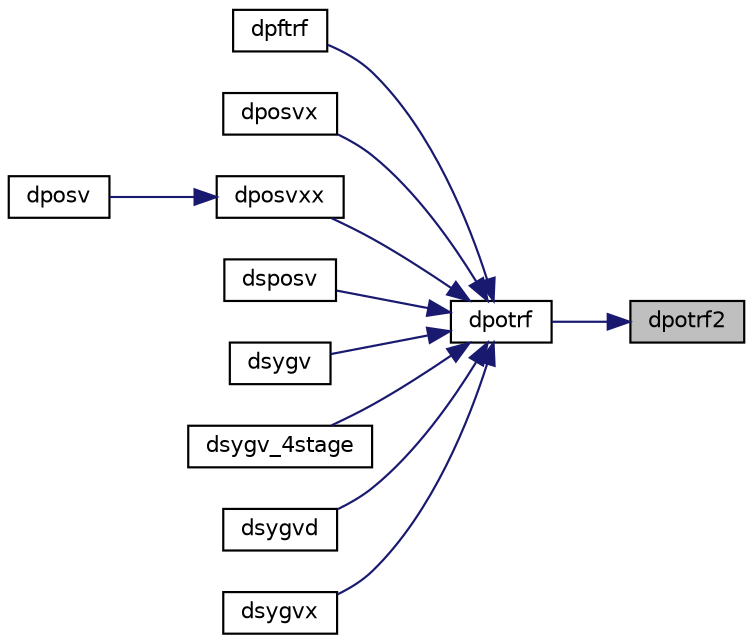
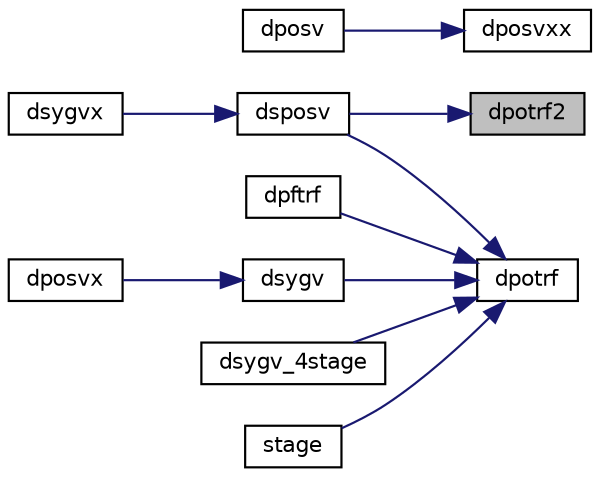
edge "dposvx" -> "dpotrf": now "dposvx" -> "dsygv"
edge "dposvxx" -> "dpotrf": removed
edge "dpotrf" -> "dpotrf2": now "dsposv" -> "dpotrf2"
edge "dsygvx" -> "dpotrf": now "dsygvx" -> "dsposv"
node "dsygvd": label "dsygvd" -> "stage"
